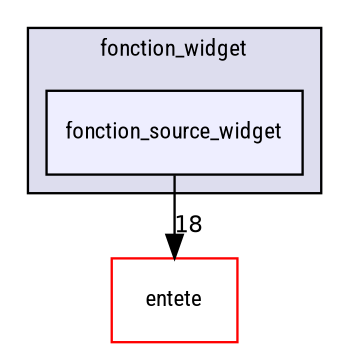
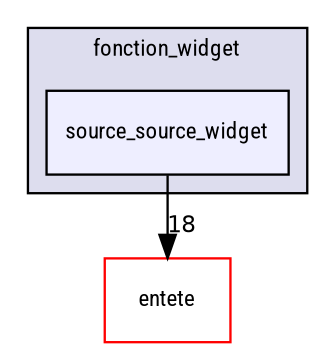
node "fonction_source_widget": label "fonction_source_widget" -> "source_source_widget"
